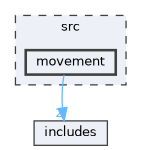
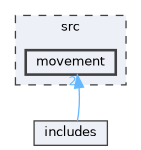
edge "movement" -> "includes": reversed
